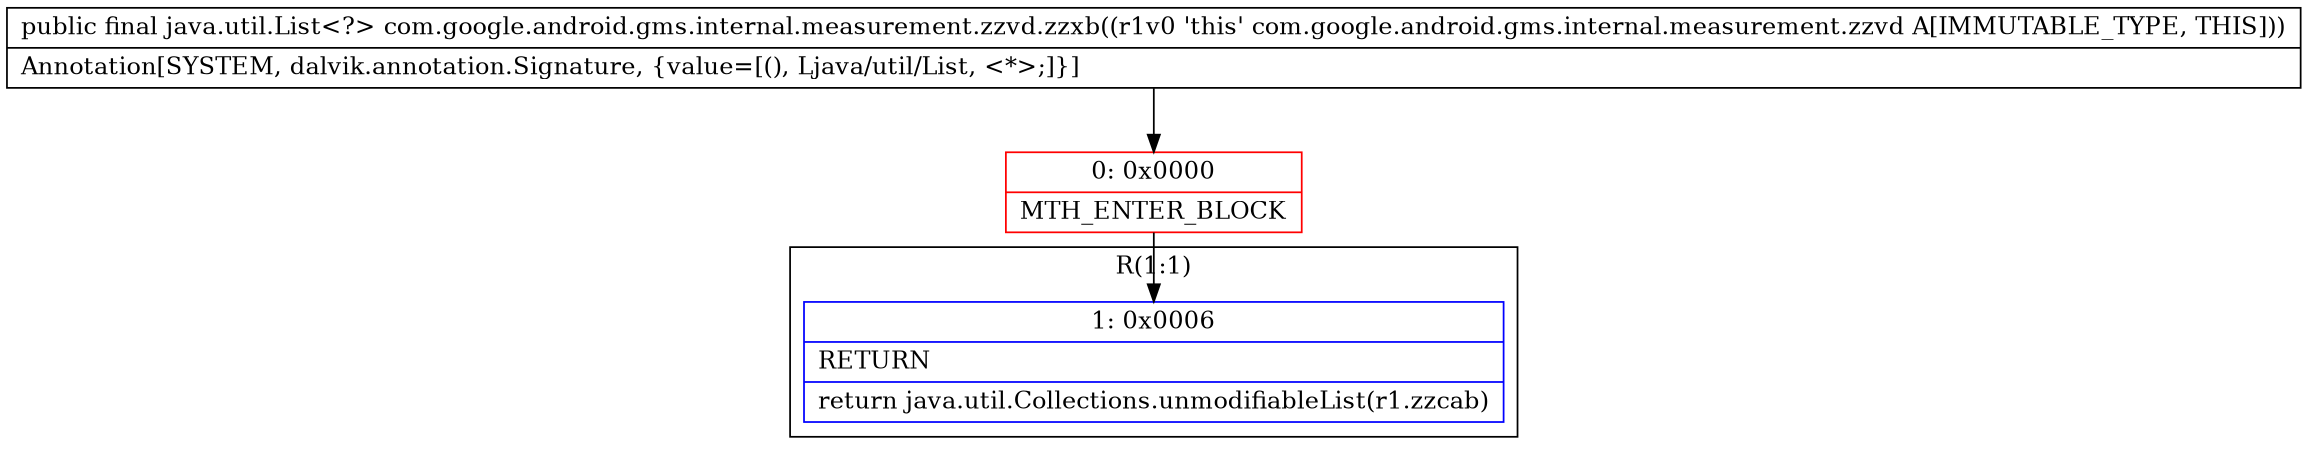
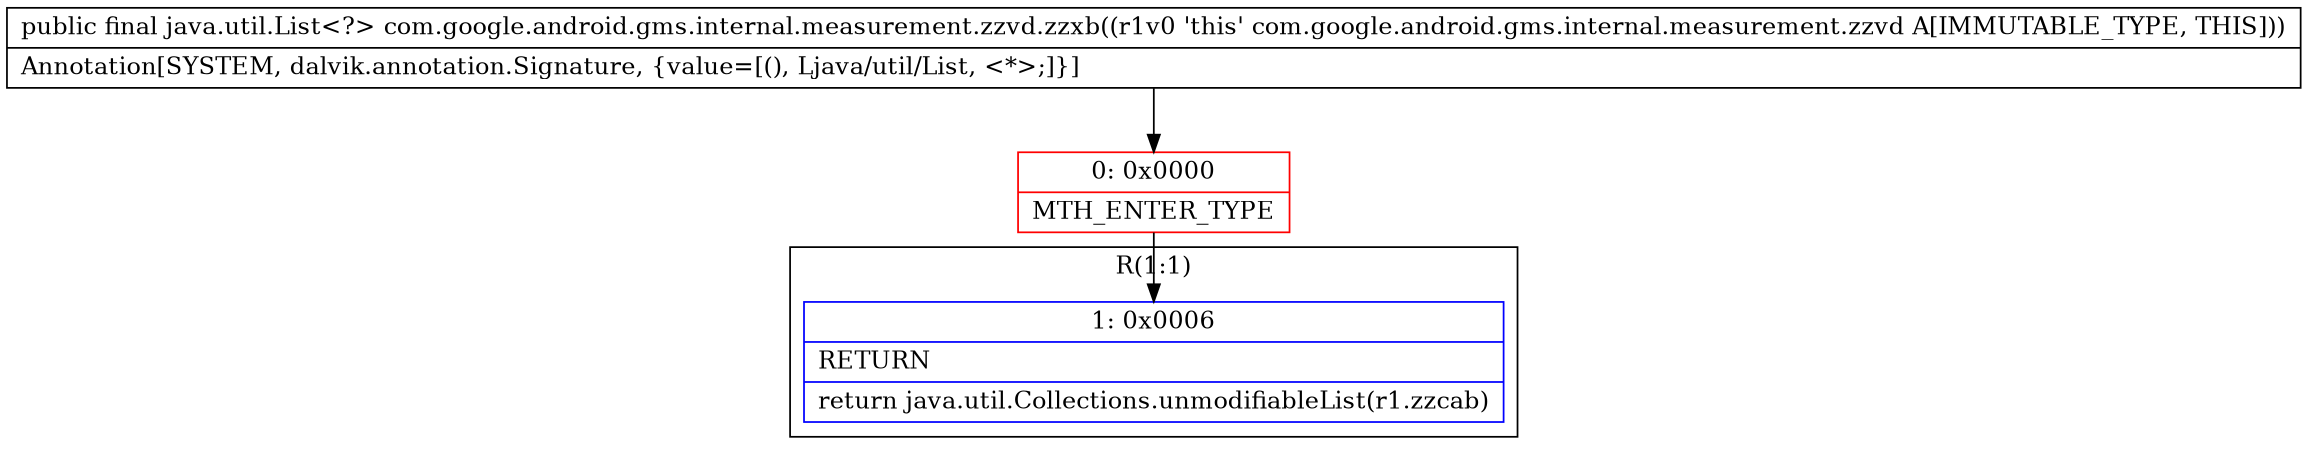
node "0: 0x0000": text "MTH_ENTER_BLOCK" -> "MTH_ENTER_TYPE"
